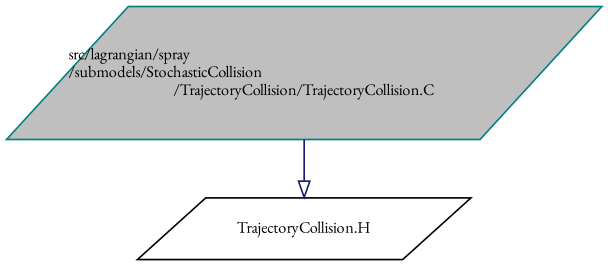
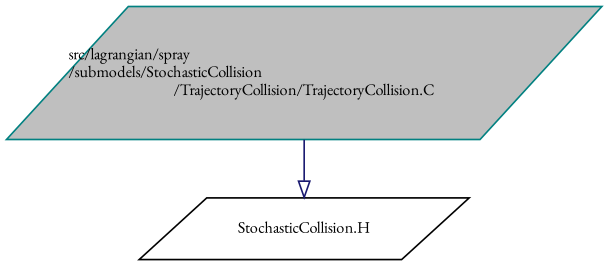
node "TrajectoryCollision.H": label "TrajectoryCollision.H" -> "StochasticCollision.H"
